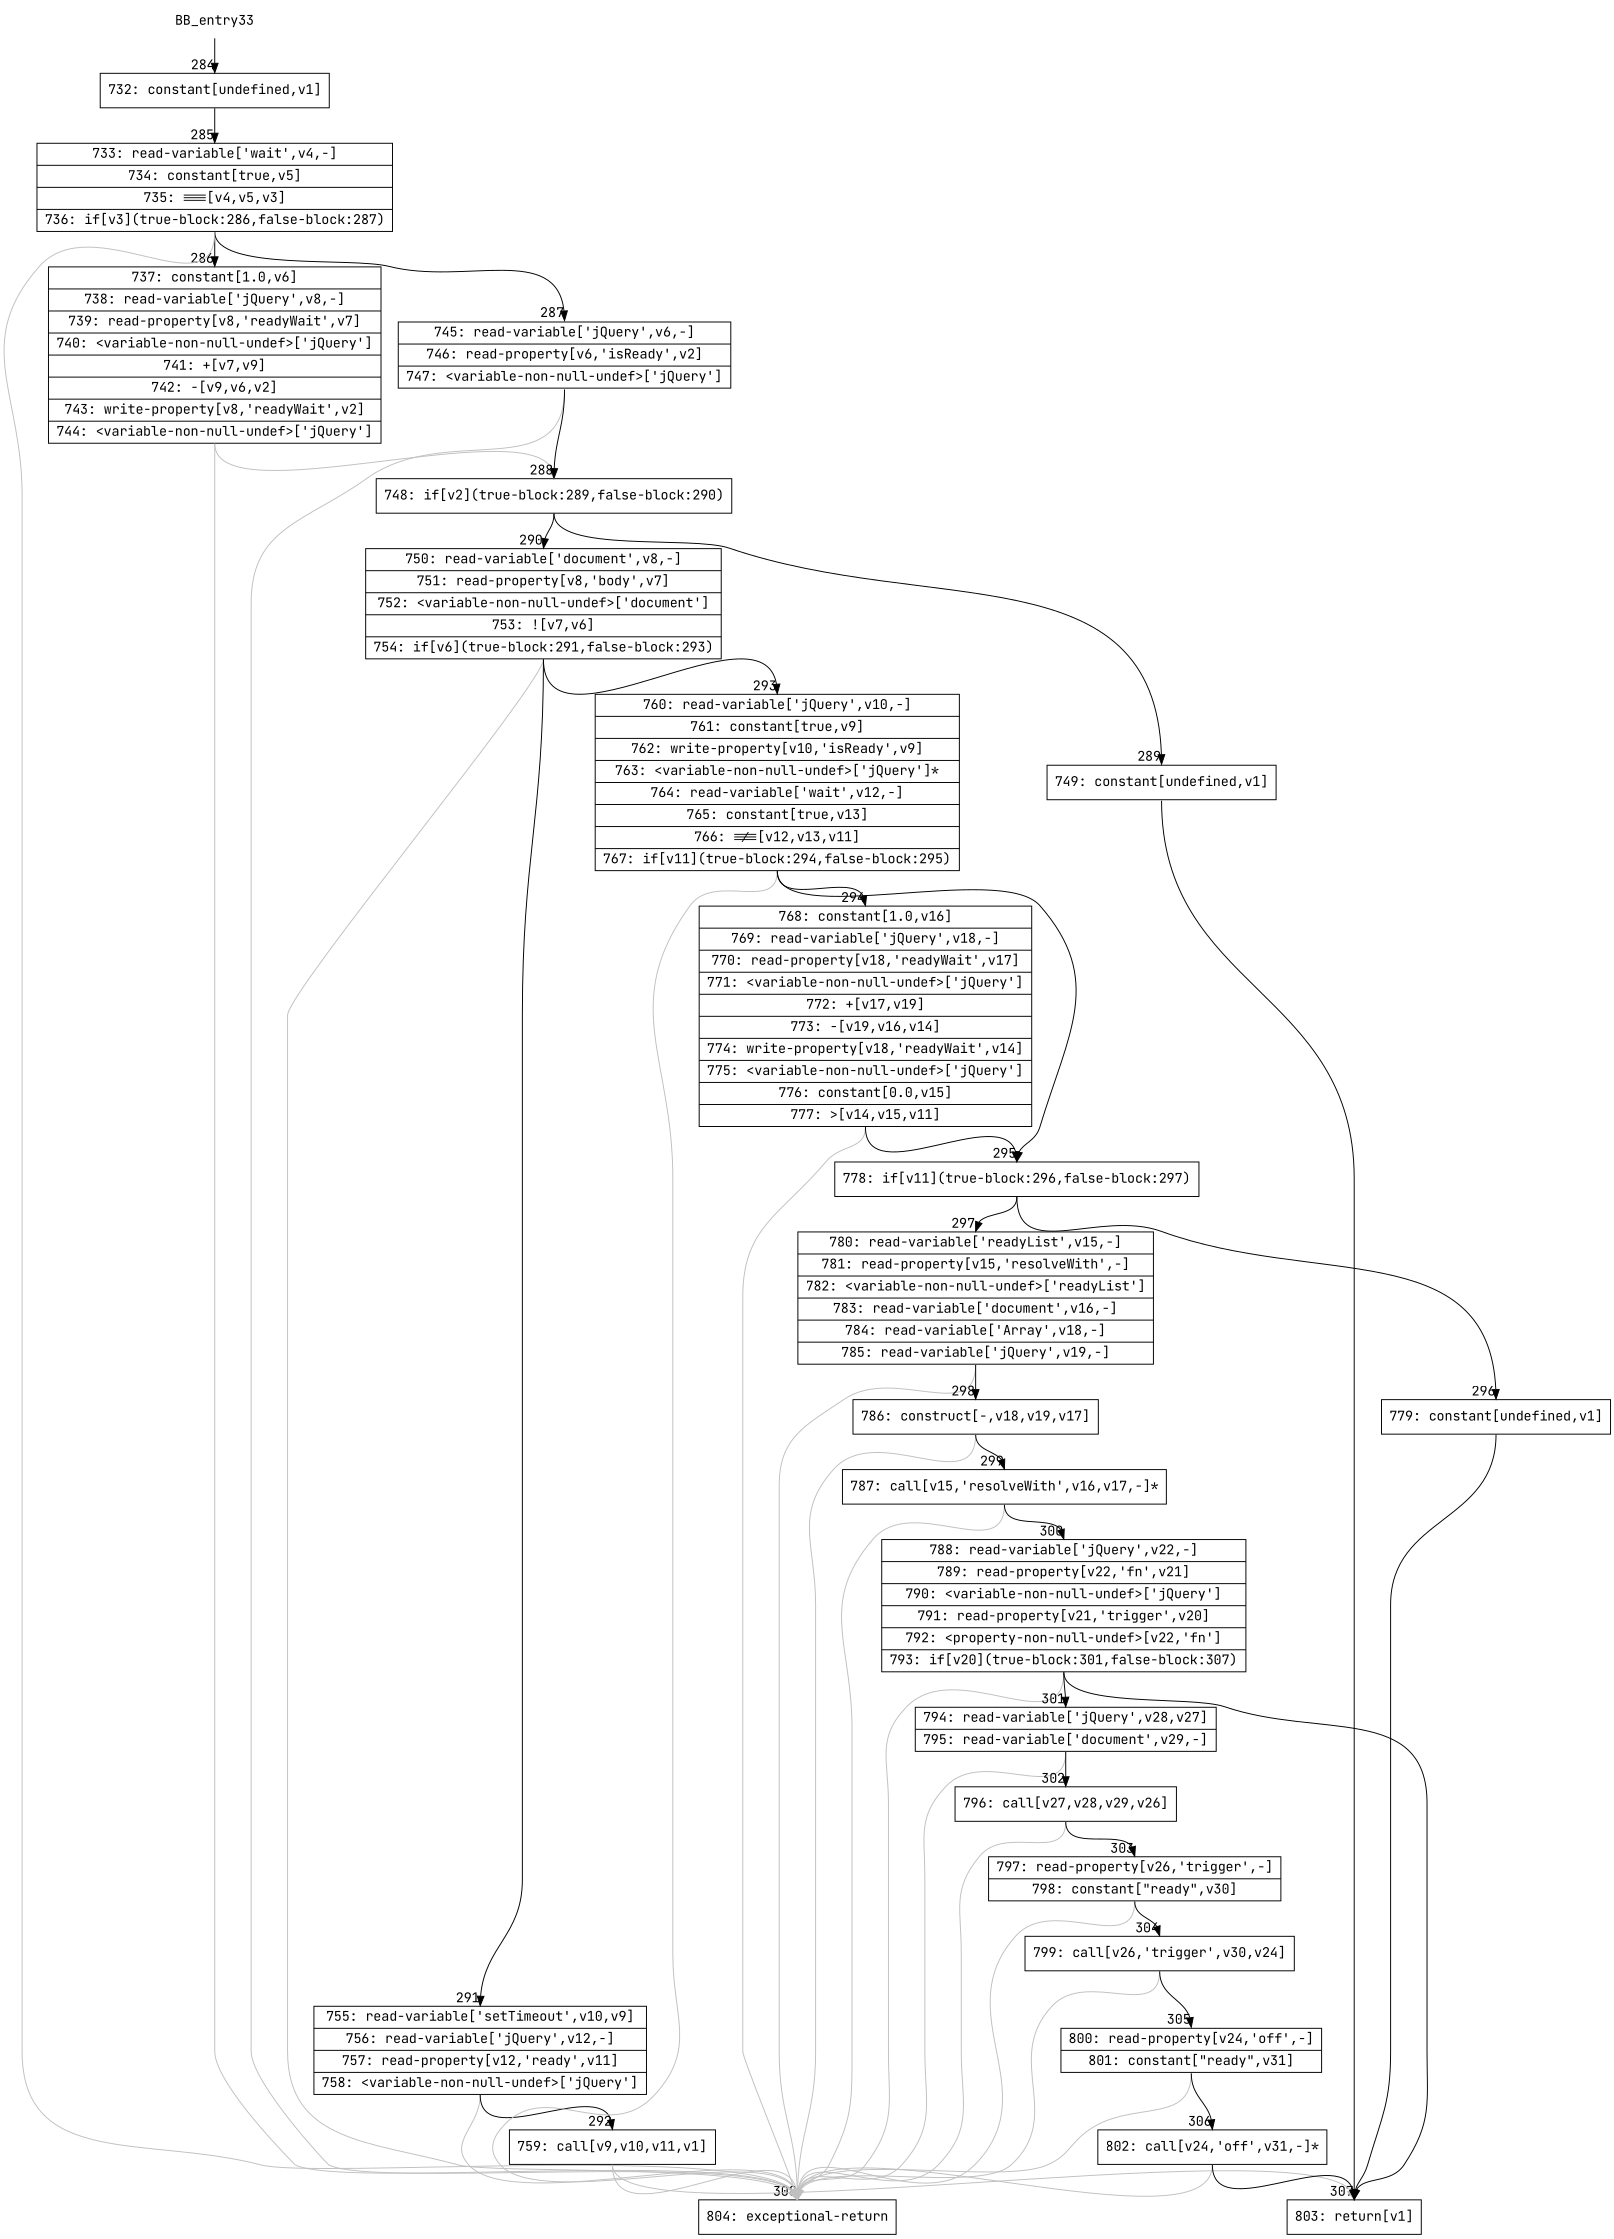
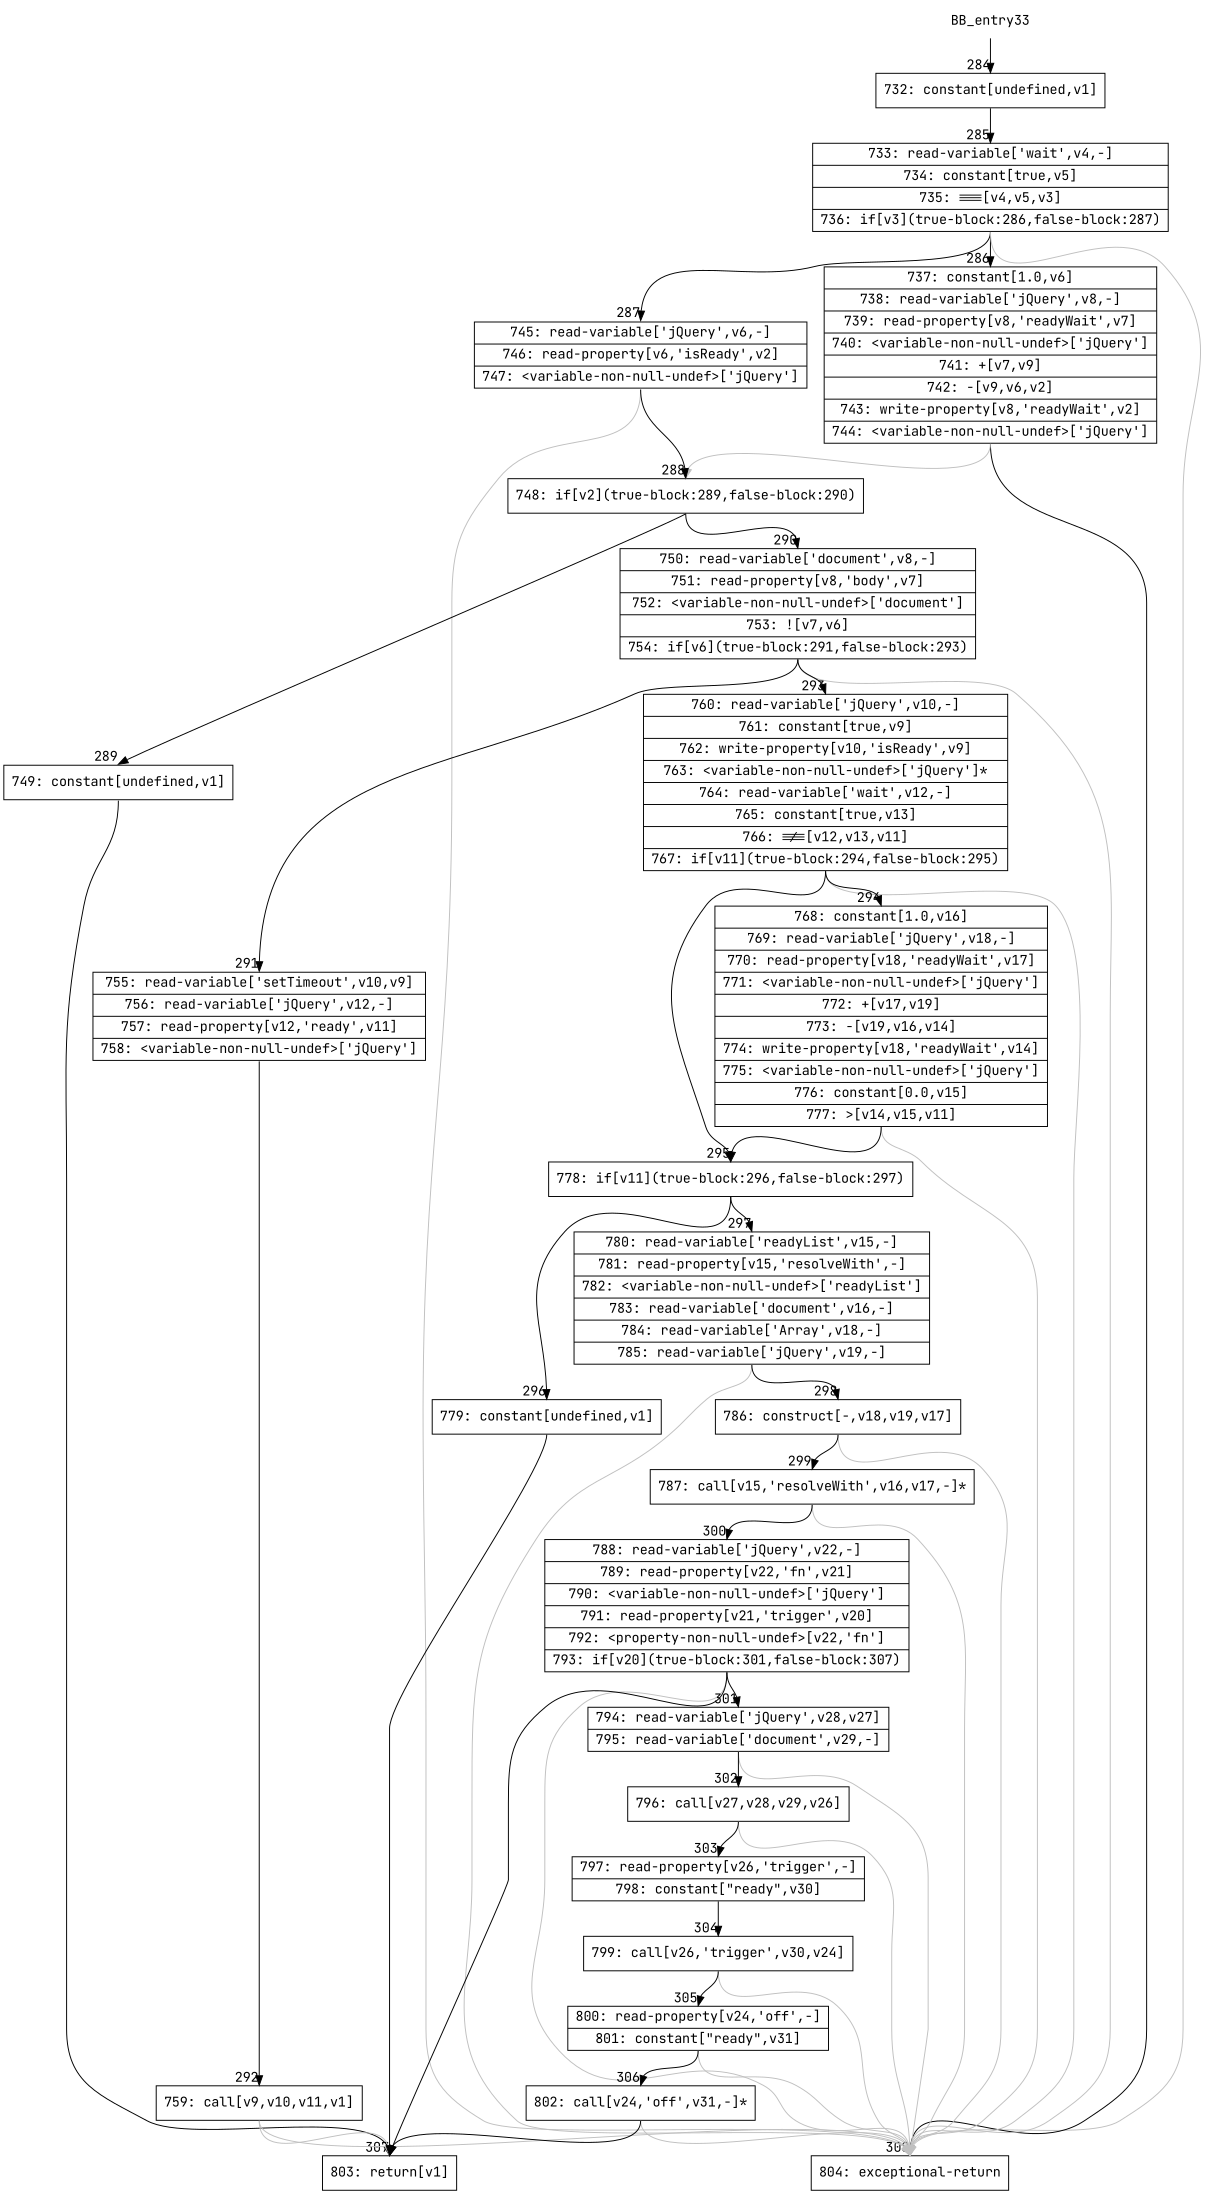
edge "737: constant[1.0,v6]" -> "804: exceptional-return": color gray -> black
edge "797: read-property[v26,'trigger',-]" -> "804: exceptional-return": removed
edge "755: read-variable['setTimeout',v10,v9]" -> "804: exceptional-return": removed
